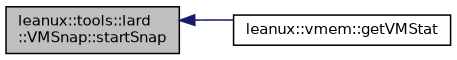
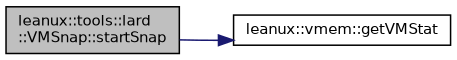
edge "leanux::vmem::getVMStat" -> "leanux::tools::lard ::VMSnap::startSnap": reversed
